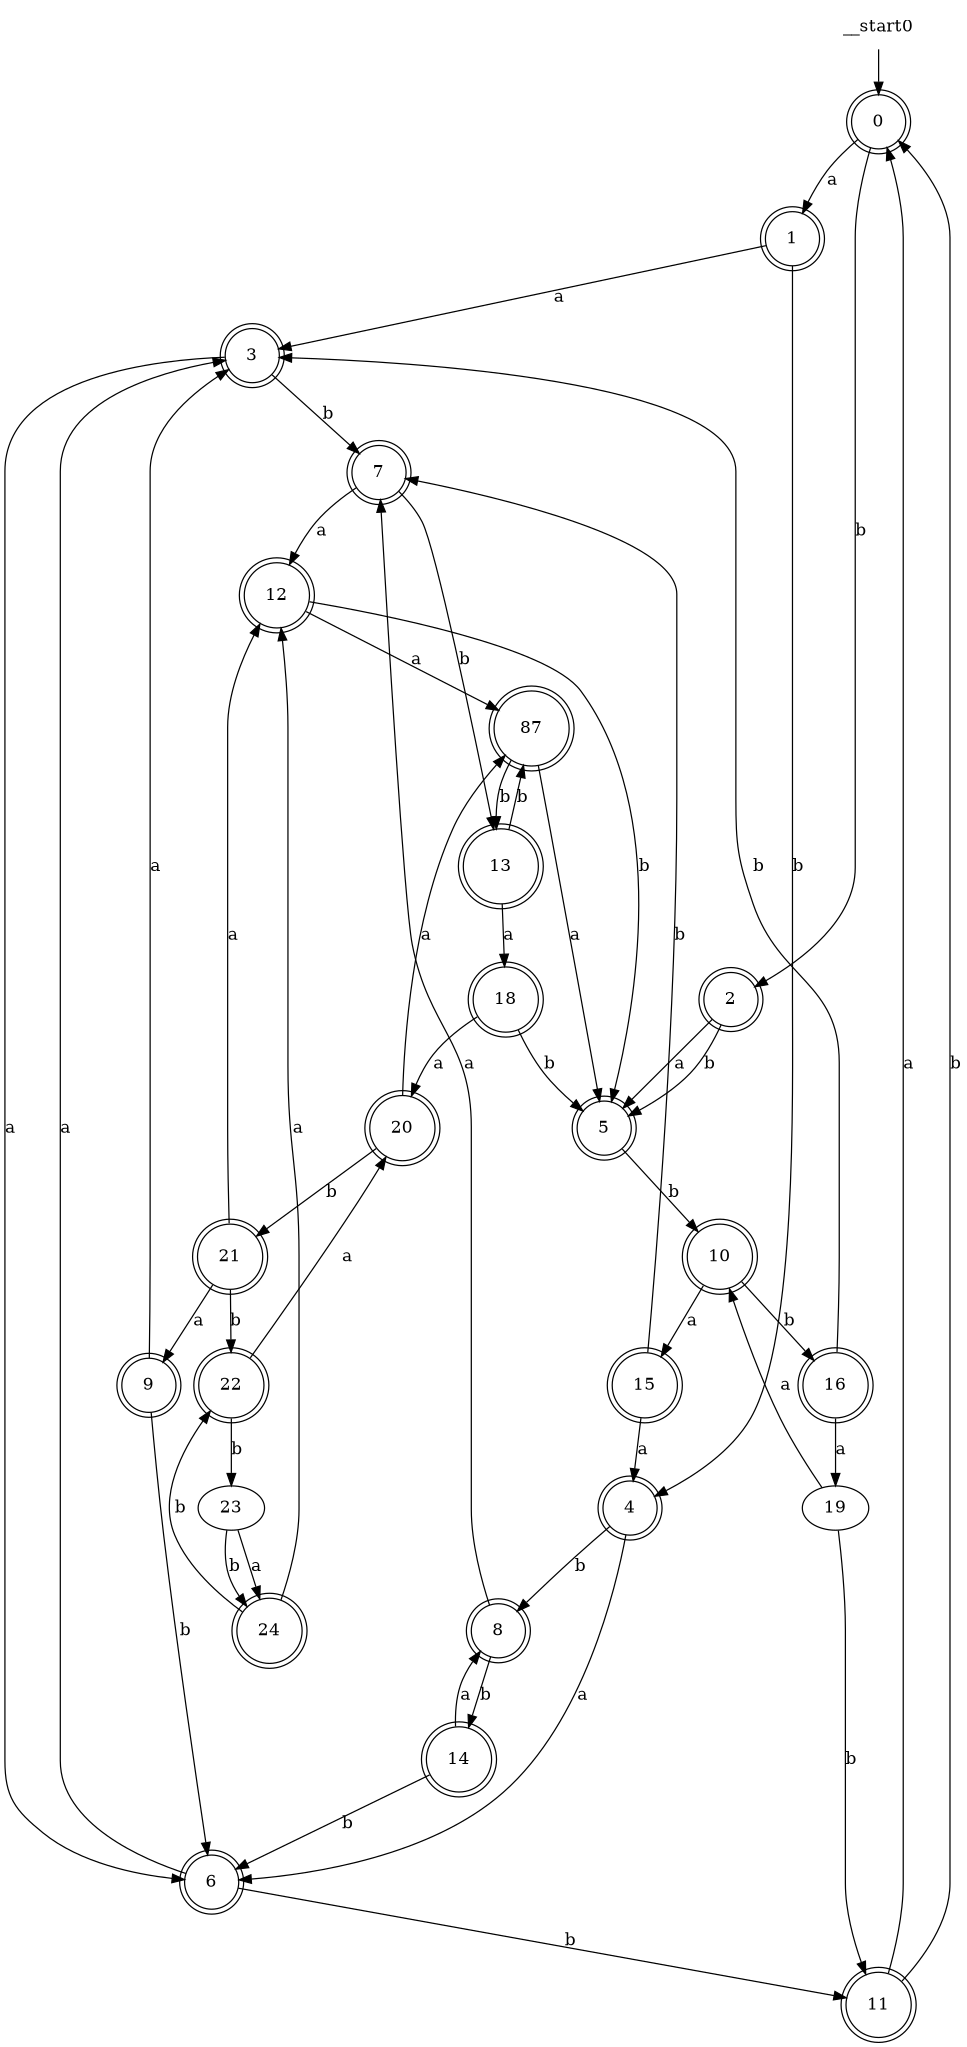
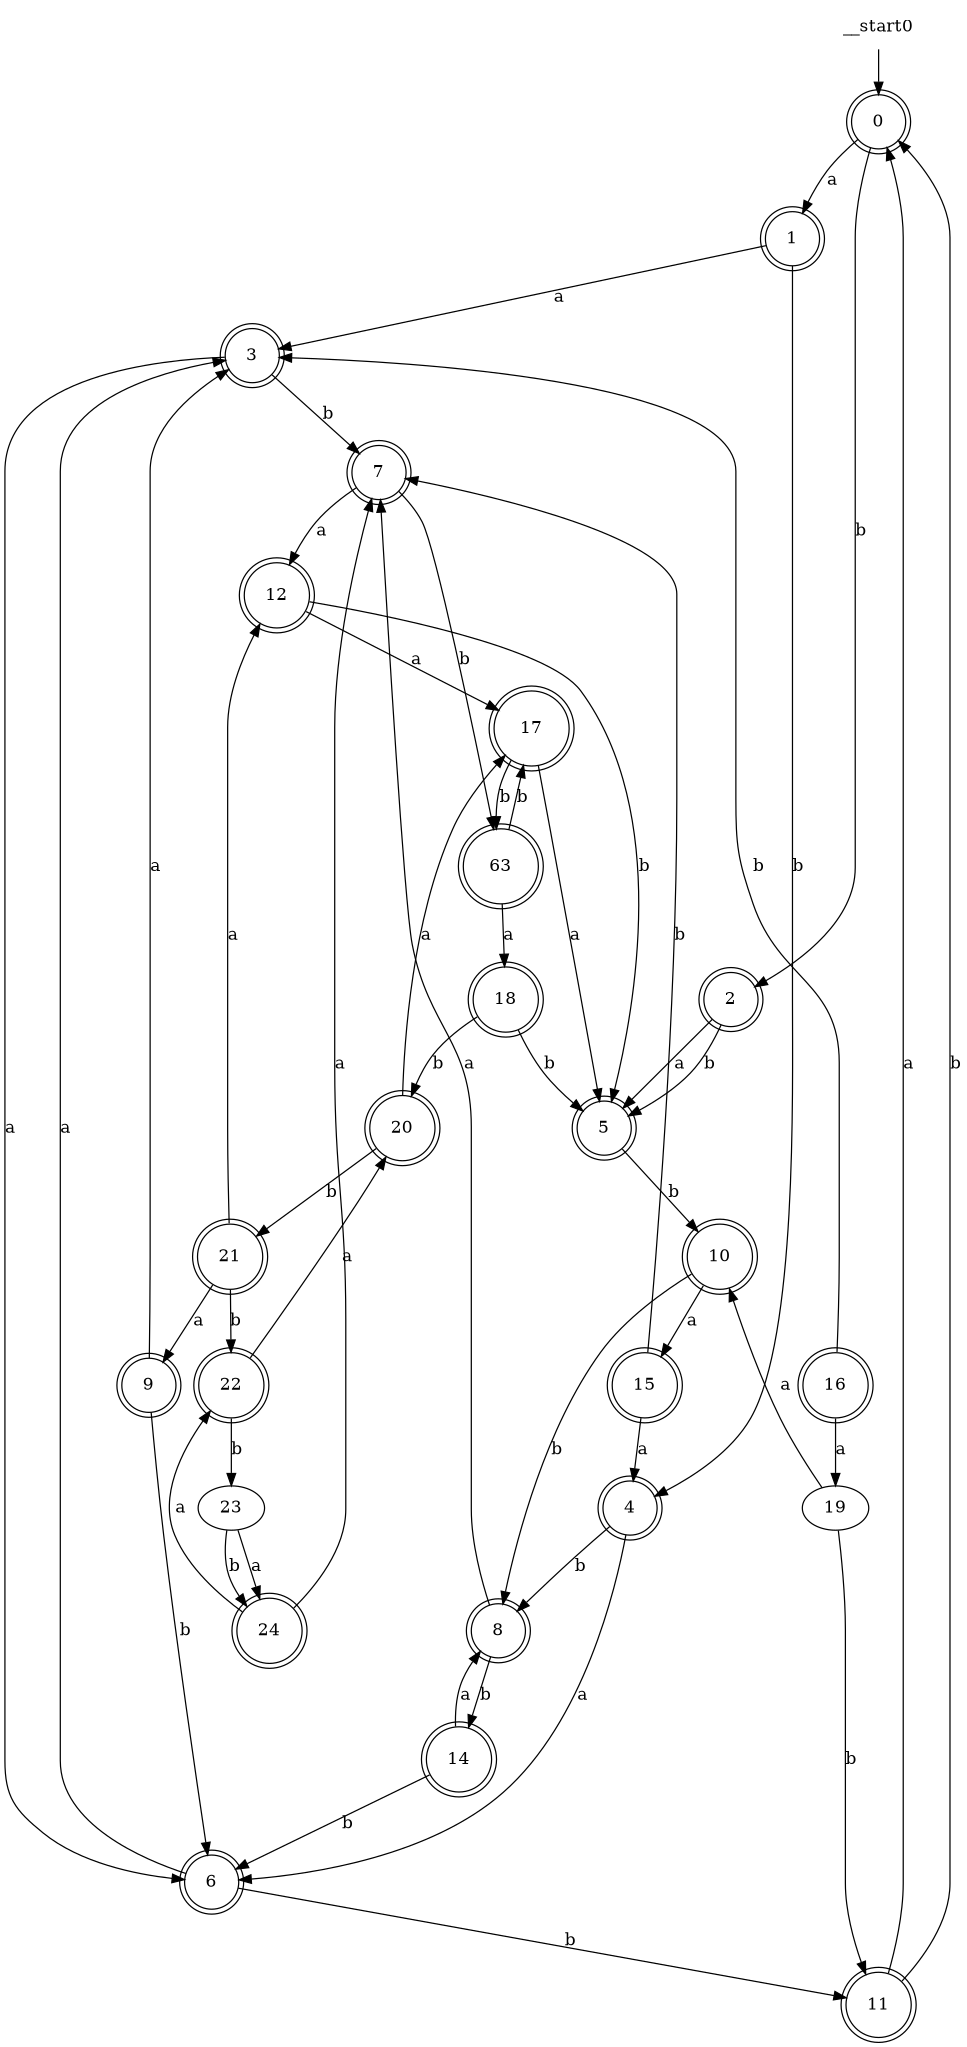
node "87": label "87" -> "17"
node "13": label "13" -> "63"
edge "18" -> "20": label "a" -> "b"
edge "24" -> "12": now "24" -> "7"
edge "10" -> "16": now "10" -> "8"
edge "24" -> "22": label "b" -> "a"
